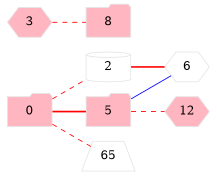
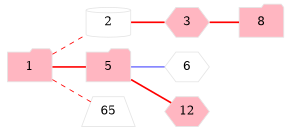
edge "3" -- "8": style dashed -> bold
edge "2" -- "6": now "2" -- "3"
node "0": label "0" -> "1"
edge "5" -- "12": style dashed -> bold
